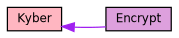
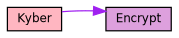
edge "Encrypt" -> "Kyber": reversed
